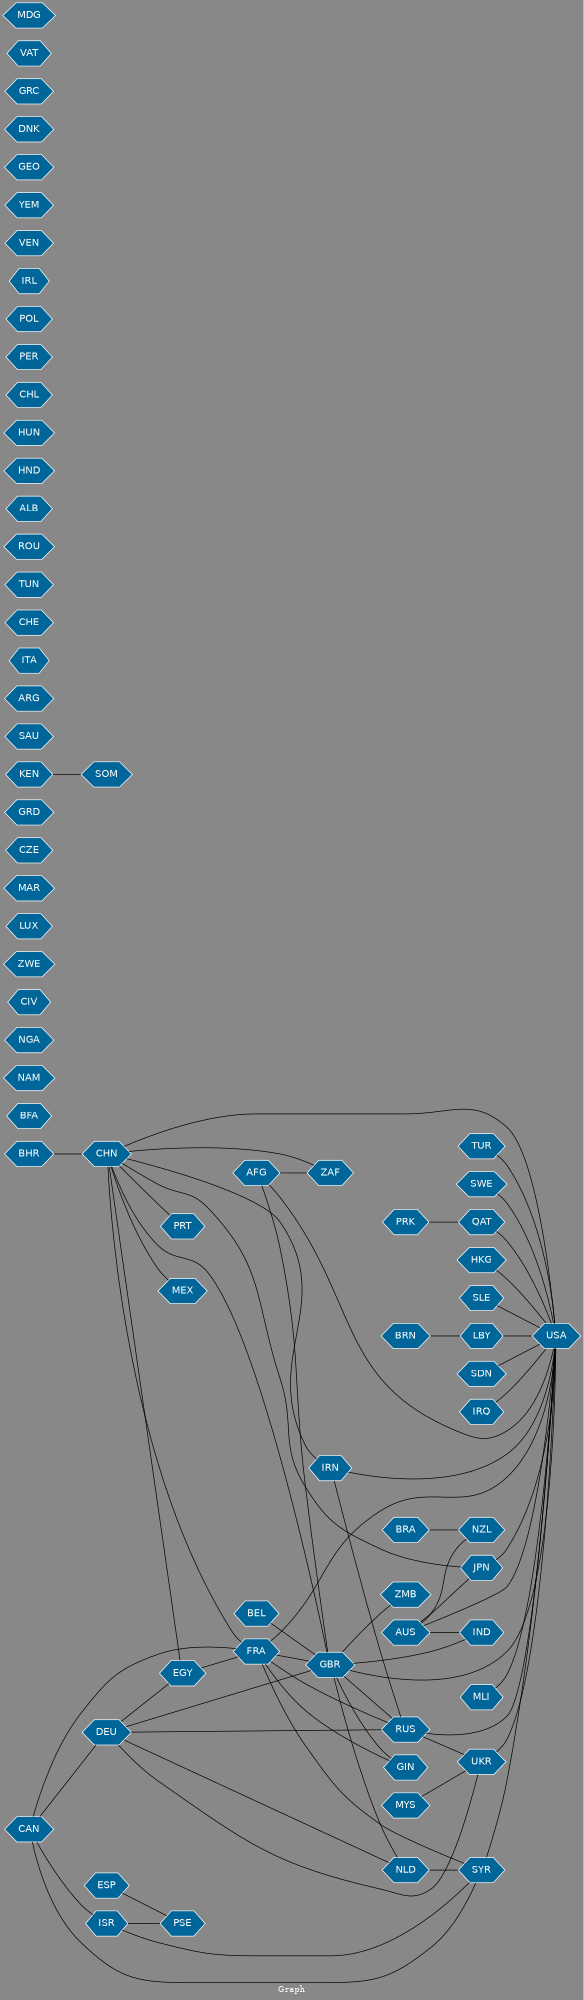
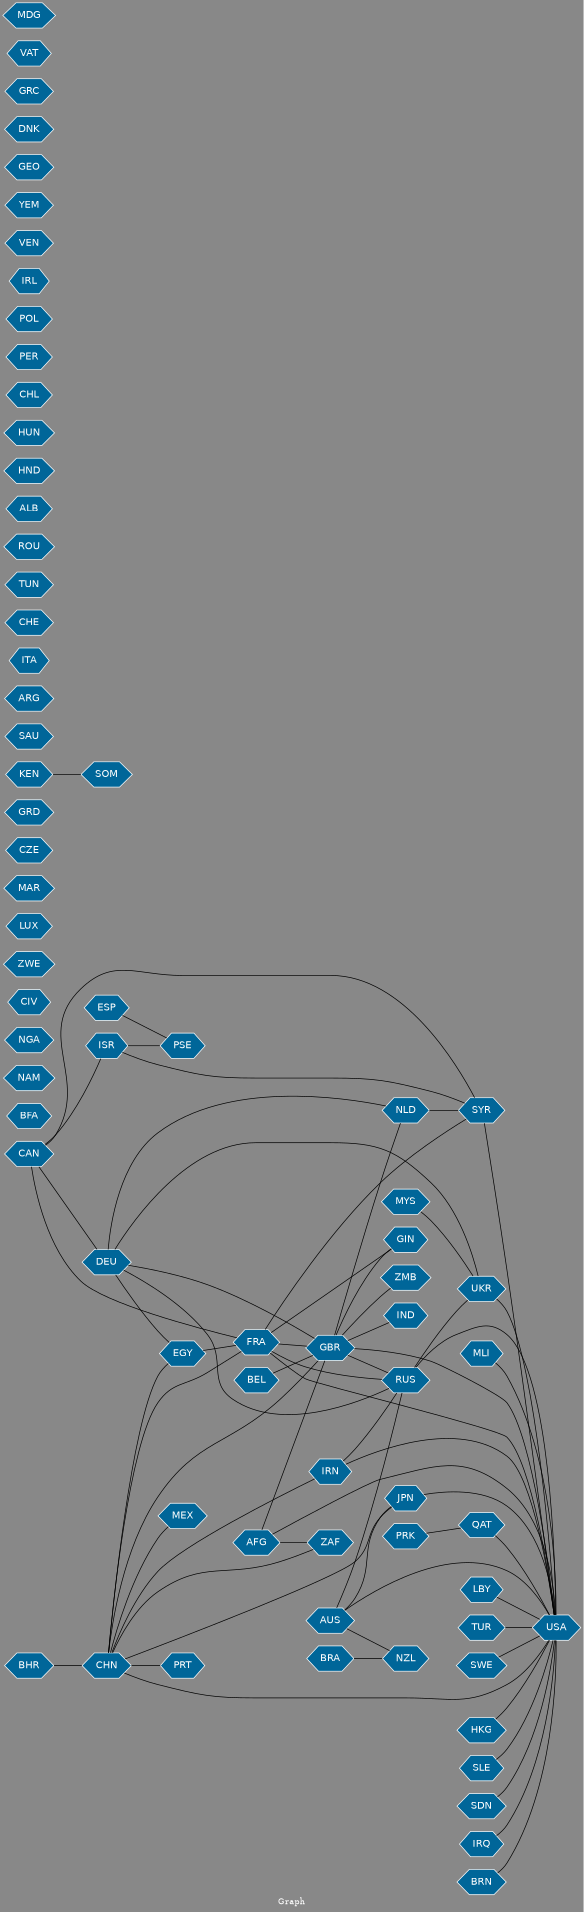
edge "BRN" -- "LBY": now "BRN" -- "USA"
edge "AUS" -- "IND": now "AUS" -- "RUS"
